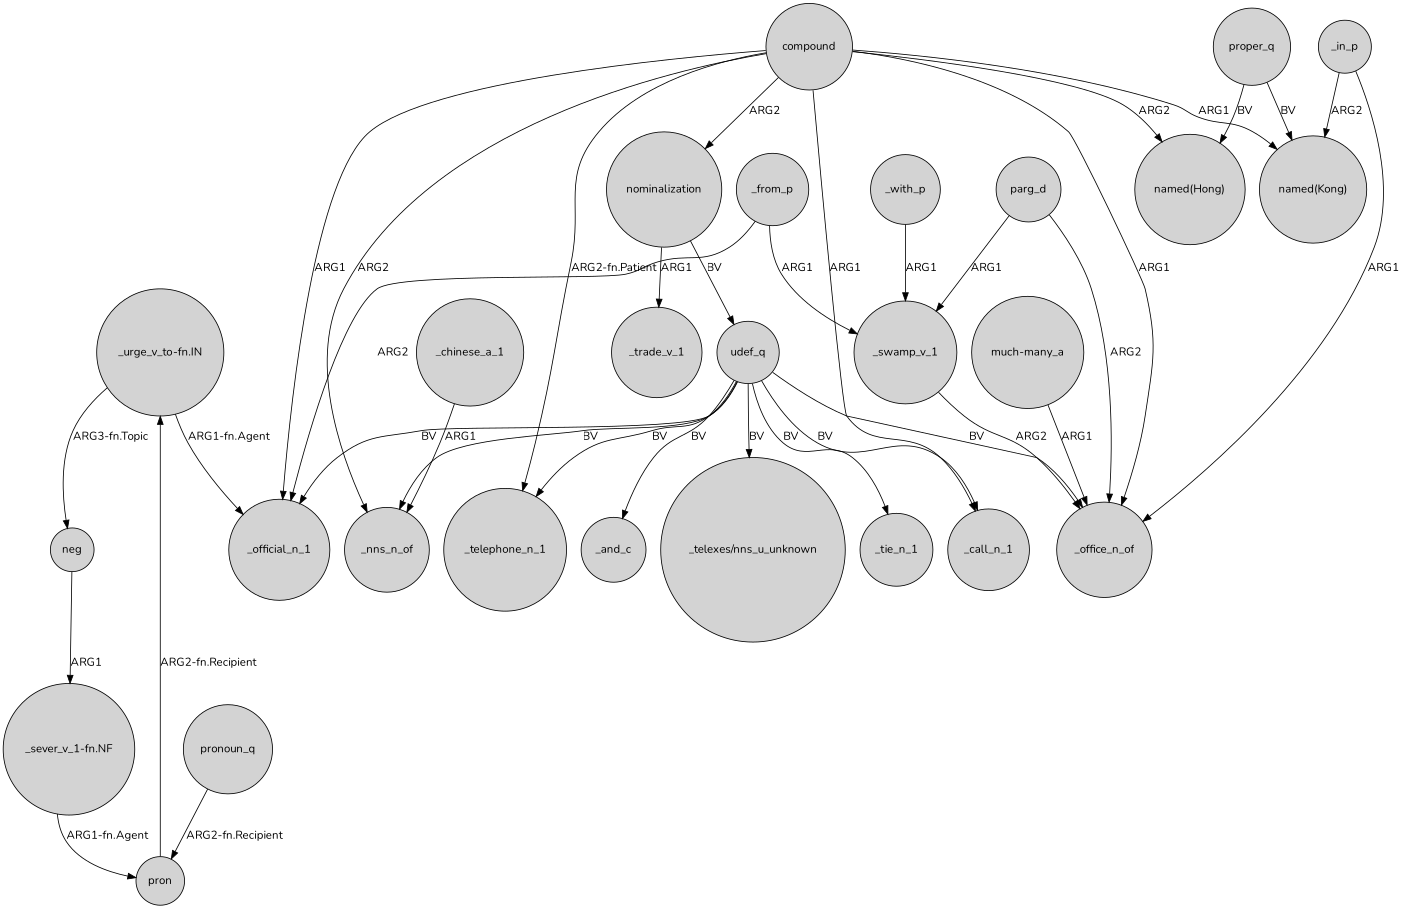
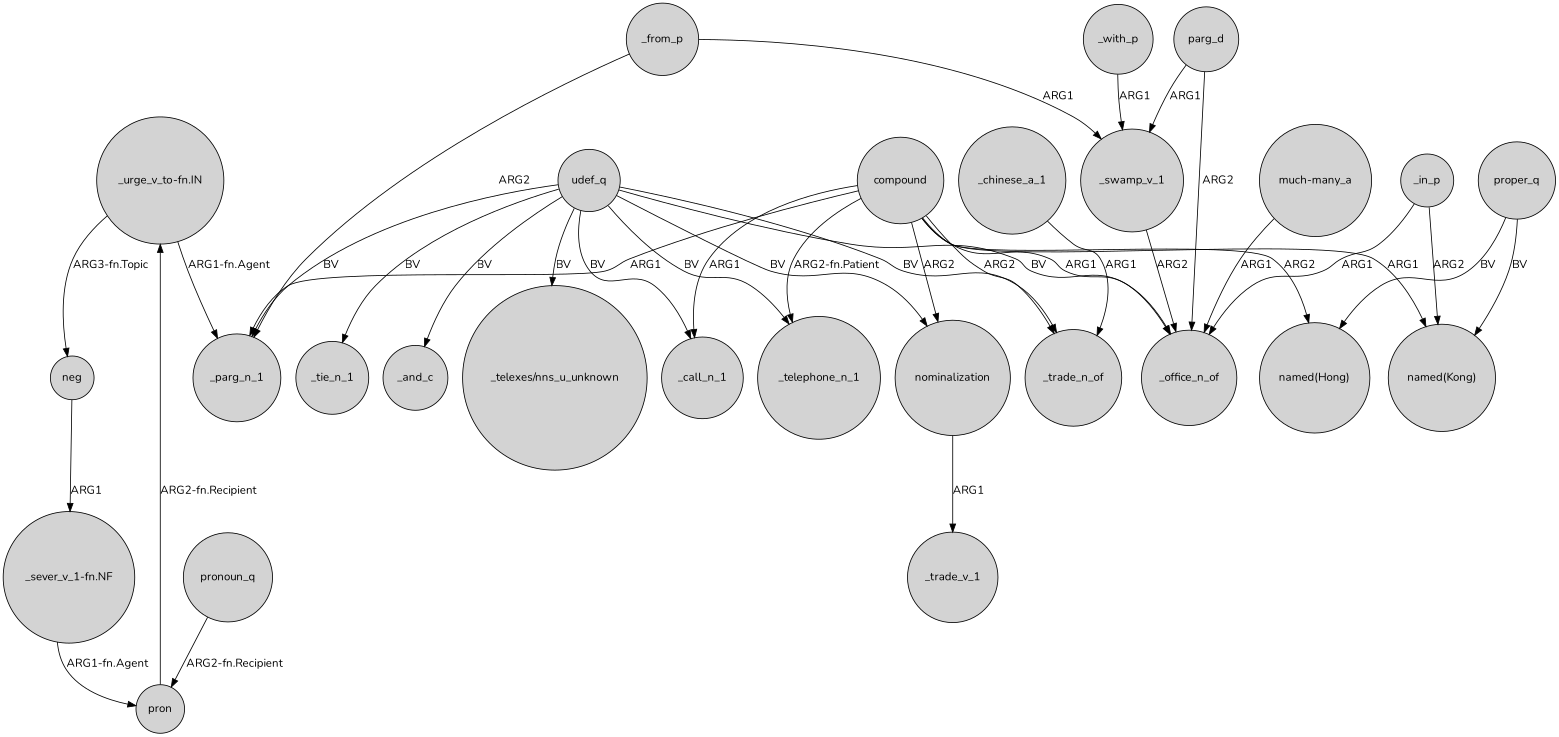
edge "nominalization" -> "udef_q": reversed
node "_official_n_1": label "_official_n_1" -> "_parg_n_1"
node "_nns_n_of": label "_nns_n_of" -> "_trade_n_of"
